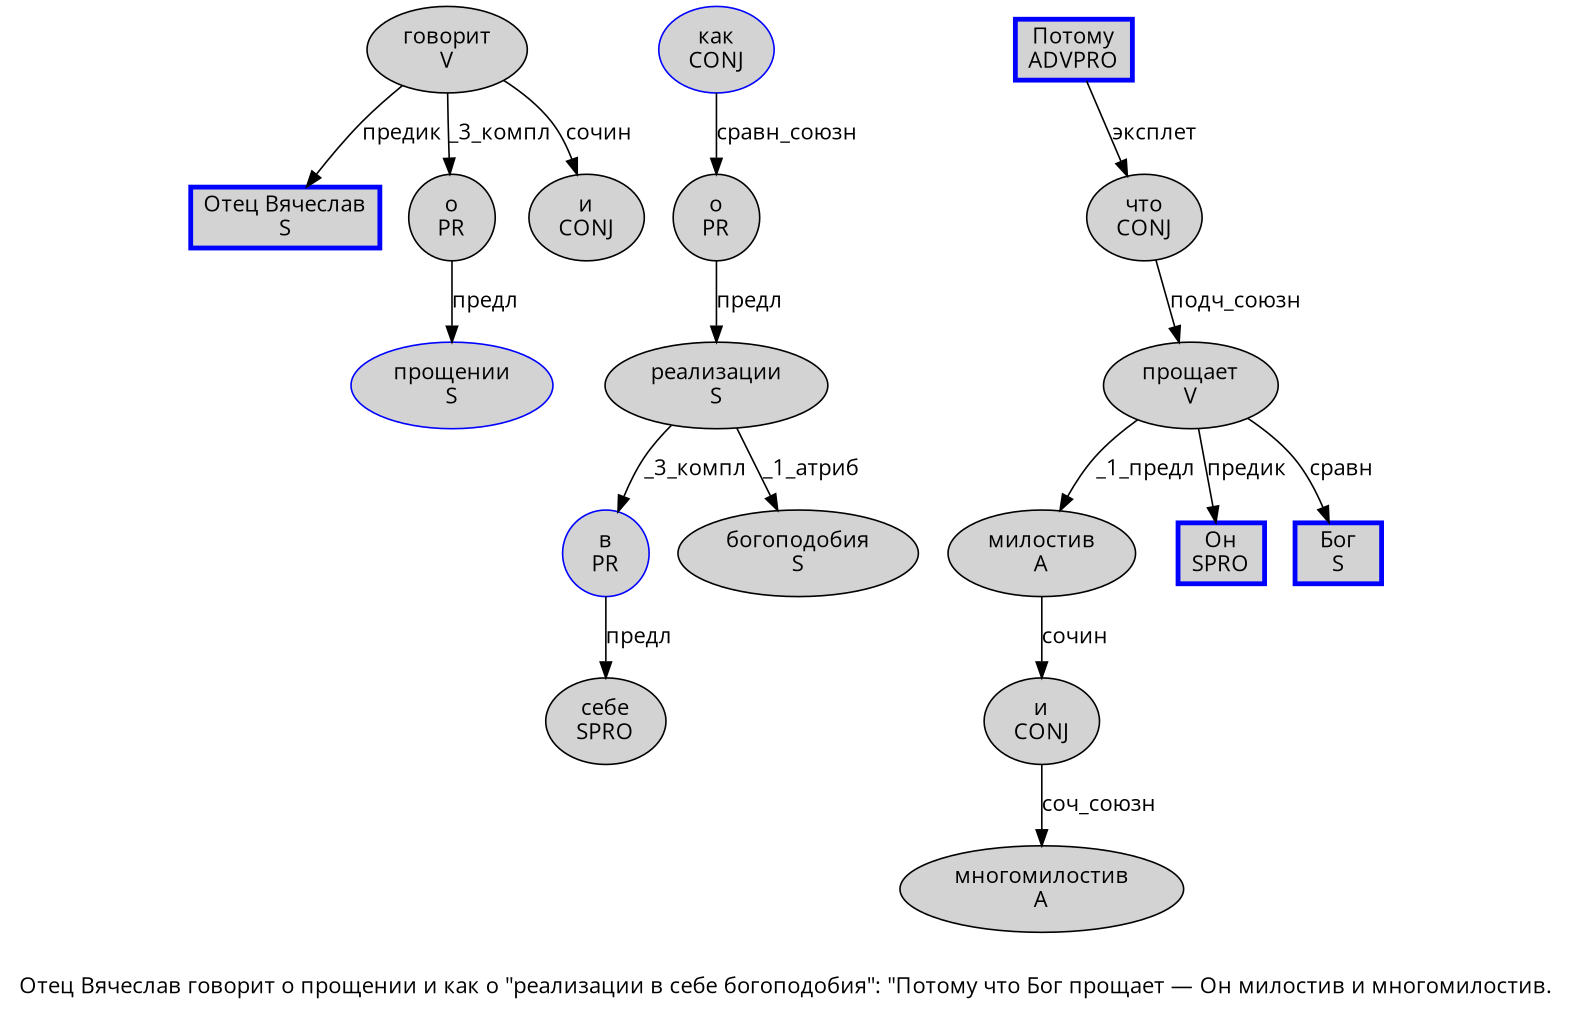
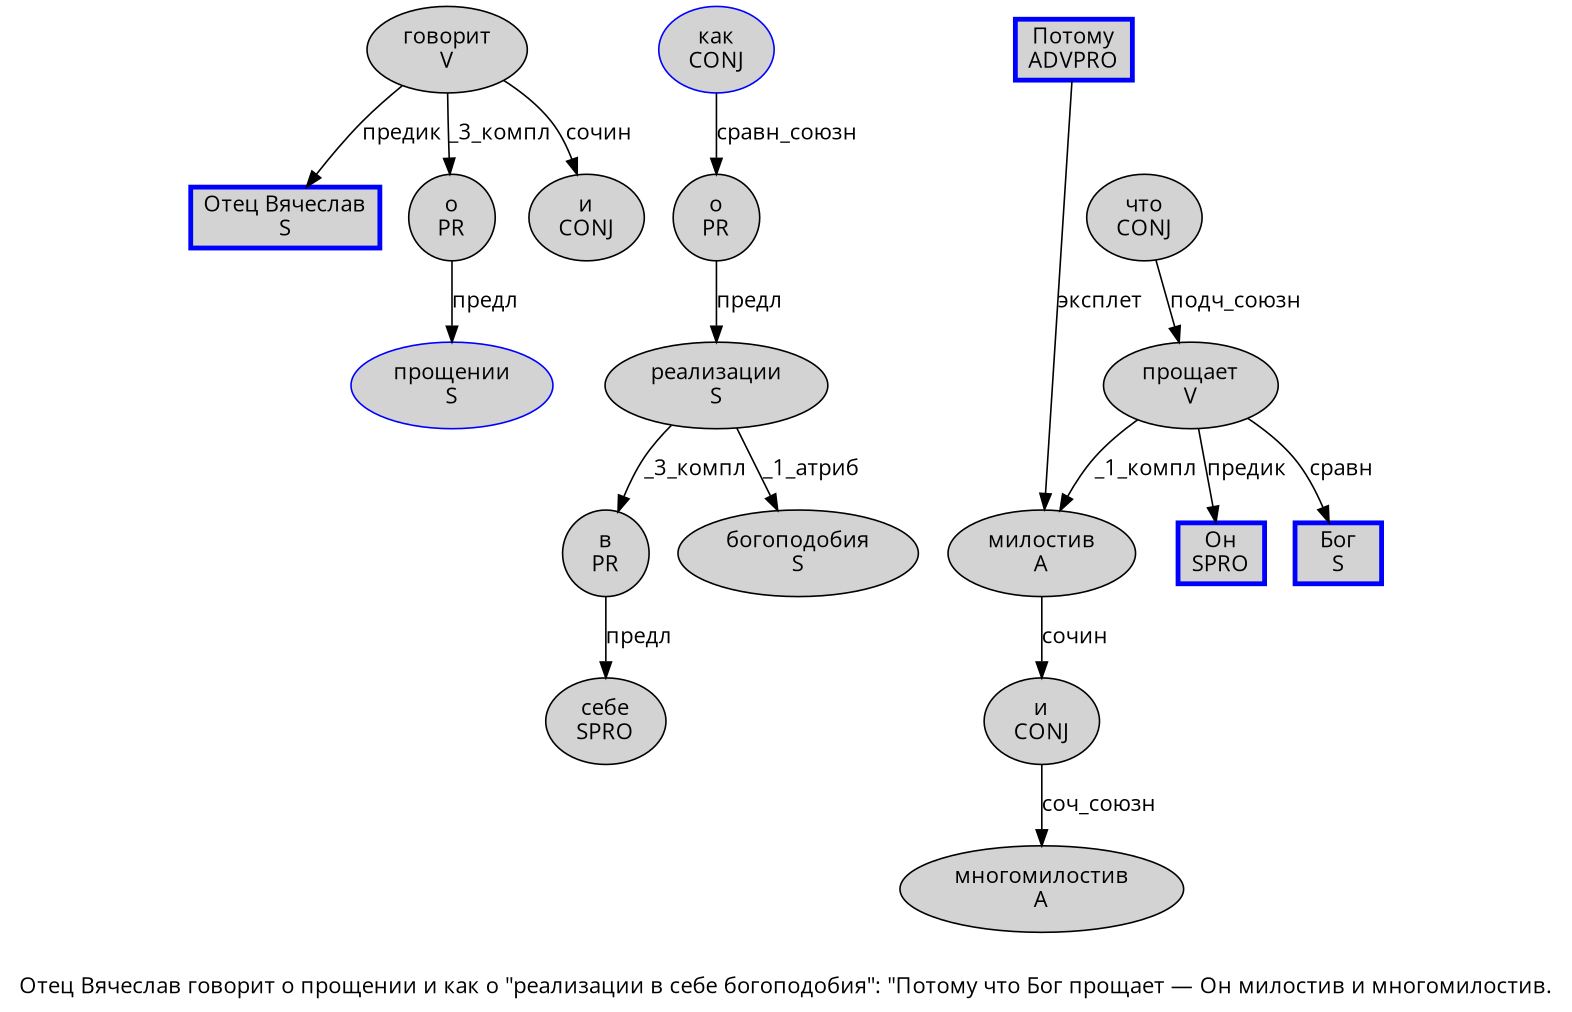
edge "Потому ADVPRO" -> "что CONJ": now "Потому ADVPRO" -> "милостив A"
edge "прощает V" -> "милостив A": label "_1_предл" -> "_1_компл"
node "в PR": color blue -> black
